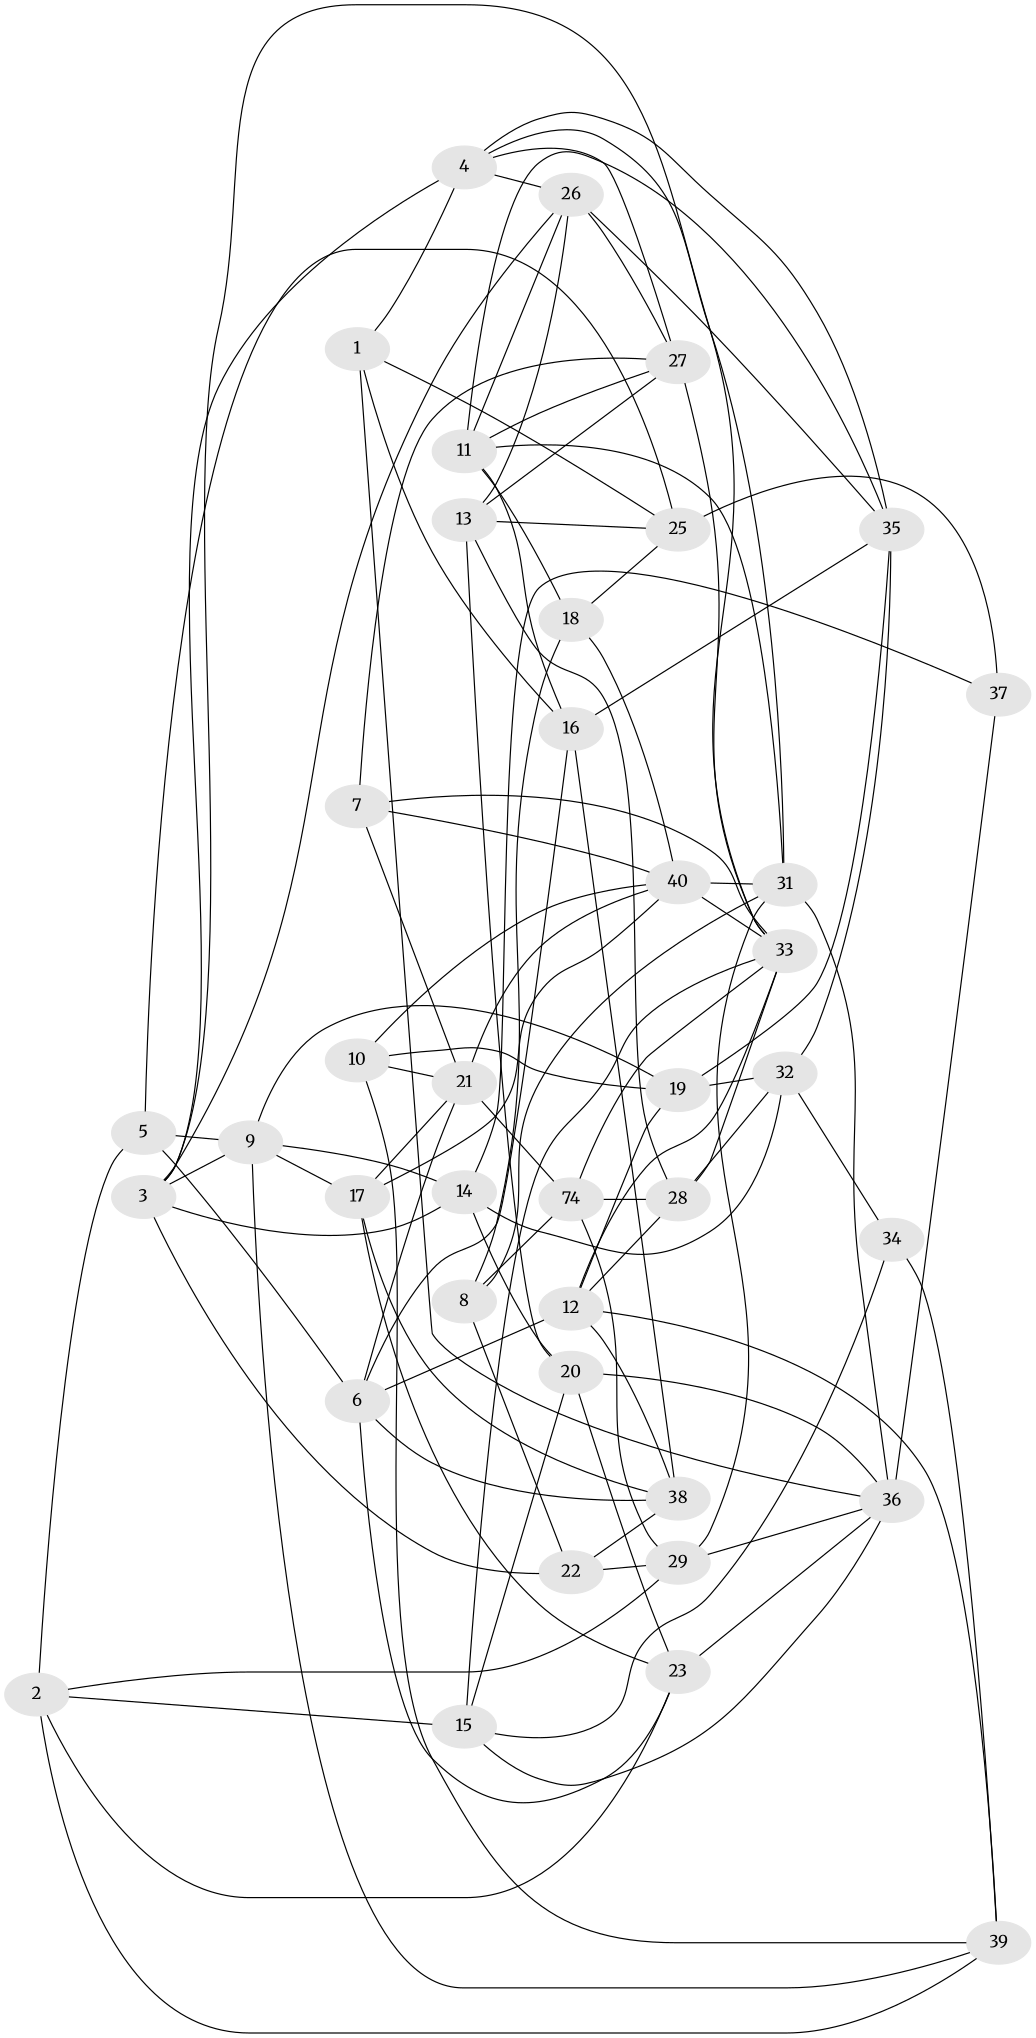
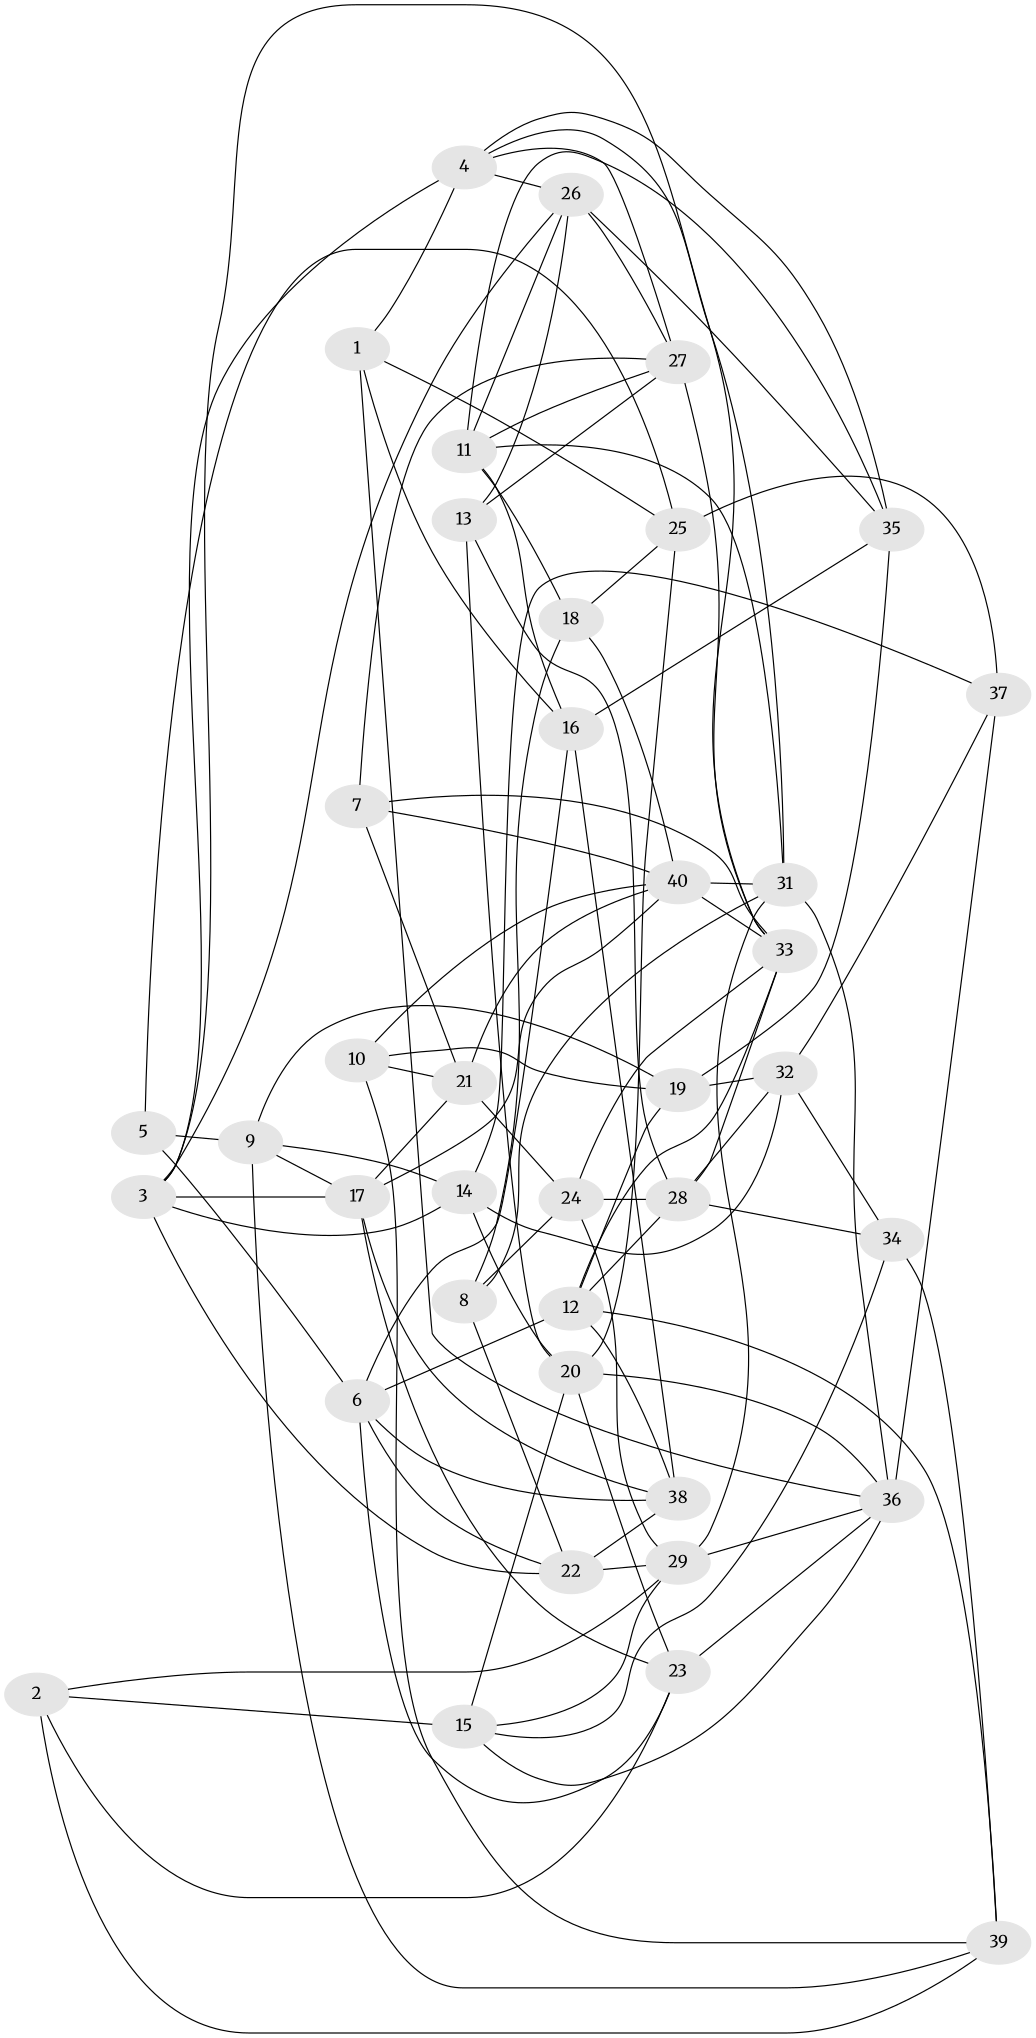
edge "13" -- "25": now "20" -- "25"
edge "35" -- "32": now "37" -- "32"
edge "9" -- "3": now "17" -- "3"
node "74": label "74" -> "24"
edge "28" -- "34": added
edge "21" -- "6": now "22" -- "6"
edge "33" -- "15": now "29" -- "15"
edge "5" -- "2": removed
